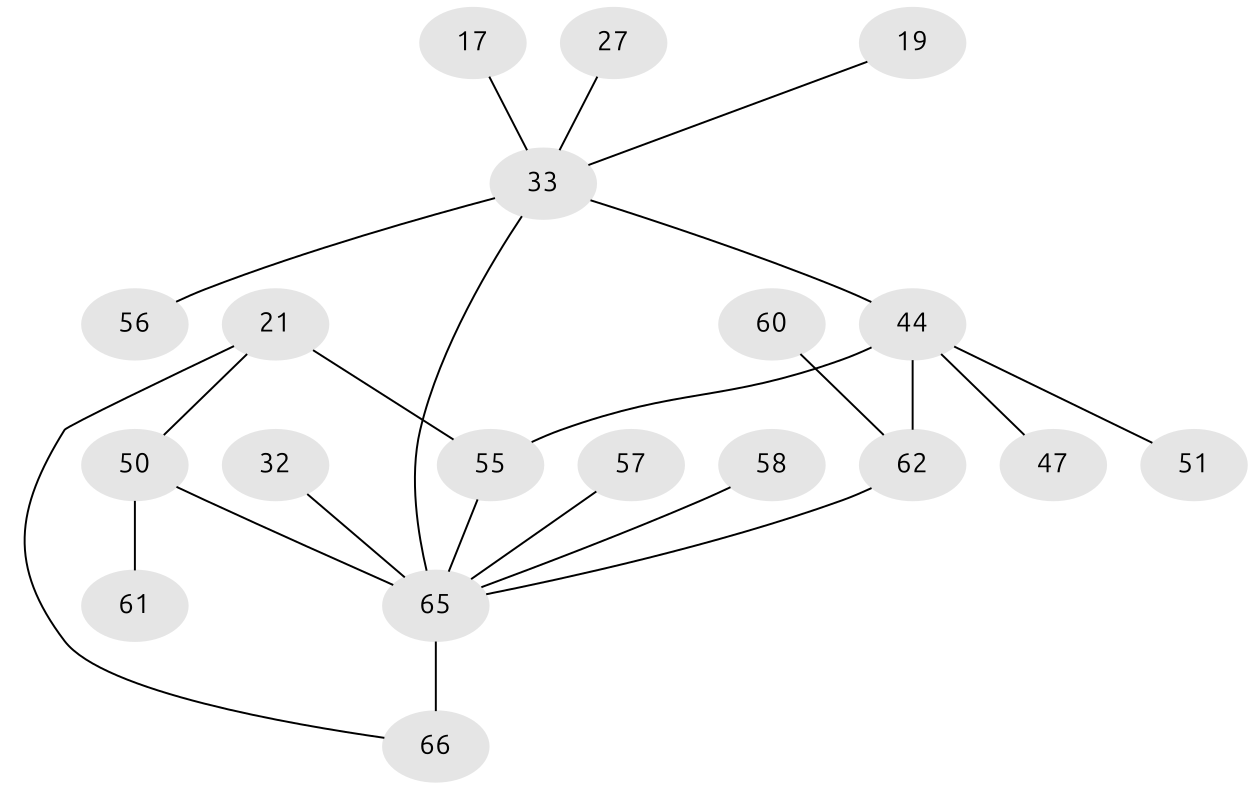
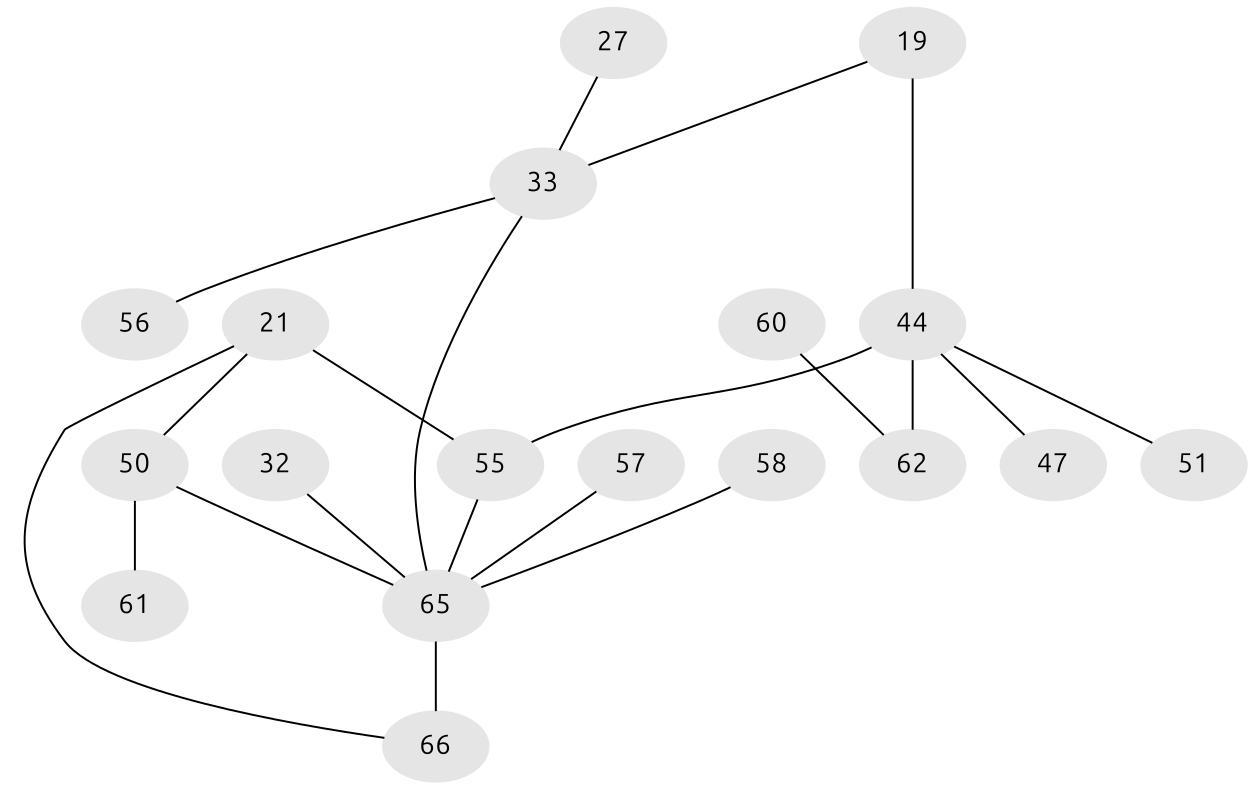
node "17": removed
edge "33" -- "44": now "19" -- "44"
edge "62" -- "65": removed
